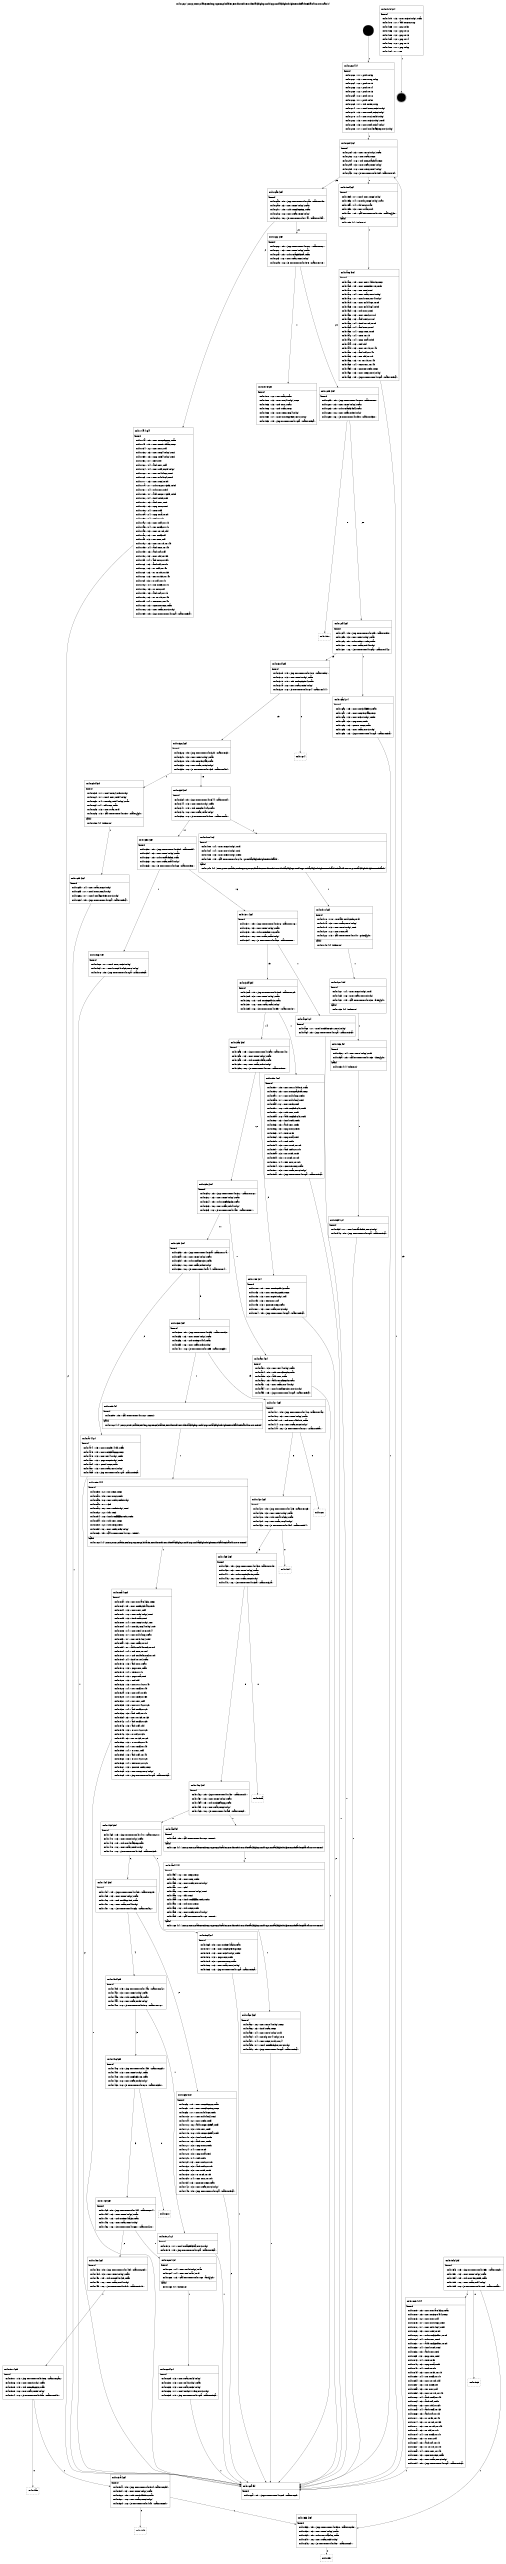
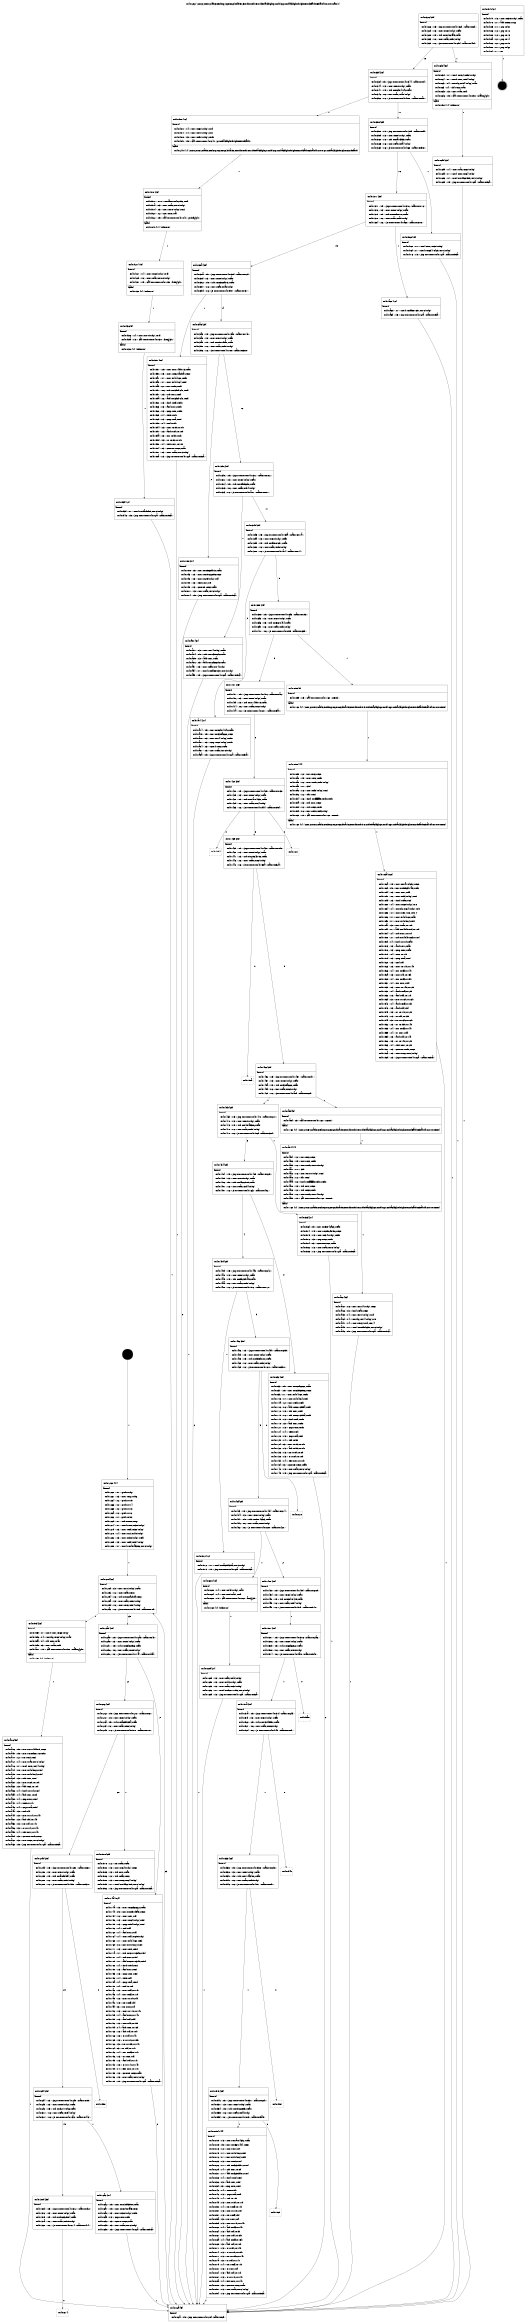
edge "0x40130d [25]" -> "0x401326 [25]": removed, label "19"
edge "0x4013ee [25]" -> "0x401407 [25]": label " 19" -> " 8"
edge "0x401407 [25]" -> "0x401c01": now "0x401420 [25]" -> "0x401c01"
edge "0x40154c [25]" -> "0x401533 [25]": reversed
